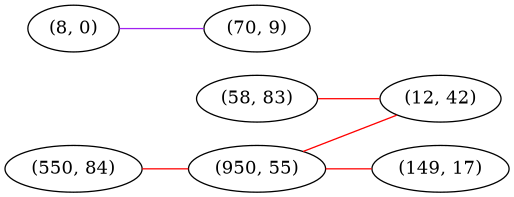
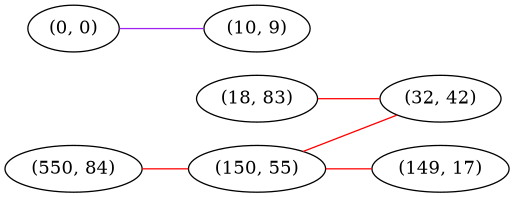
node "(8, 0)": label "(8, 0)" -> "(0, 0)"
node "(70, 9)": label "(70, 9)" -> "(10, 9)"
node "(58, 83)": label "(58, 83)" -> "(18, 83)"
node "(12, 42)": label "(12, 42)" -> "(32, 42)"
node "(950, 55)": label "(950, 55)" -> "(150, 55)"
